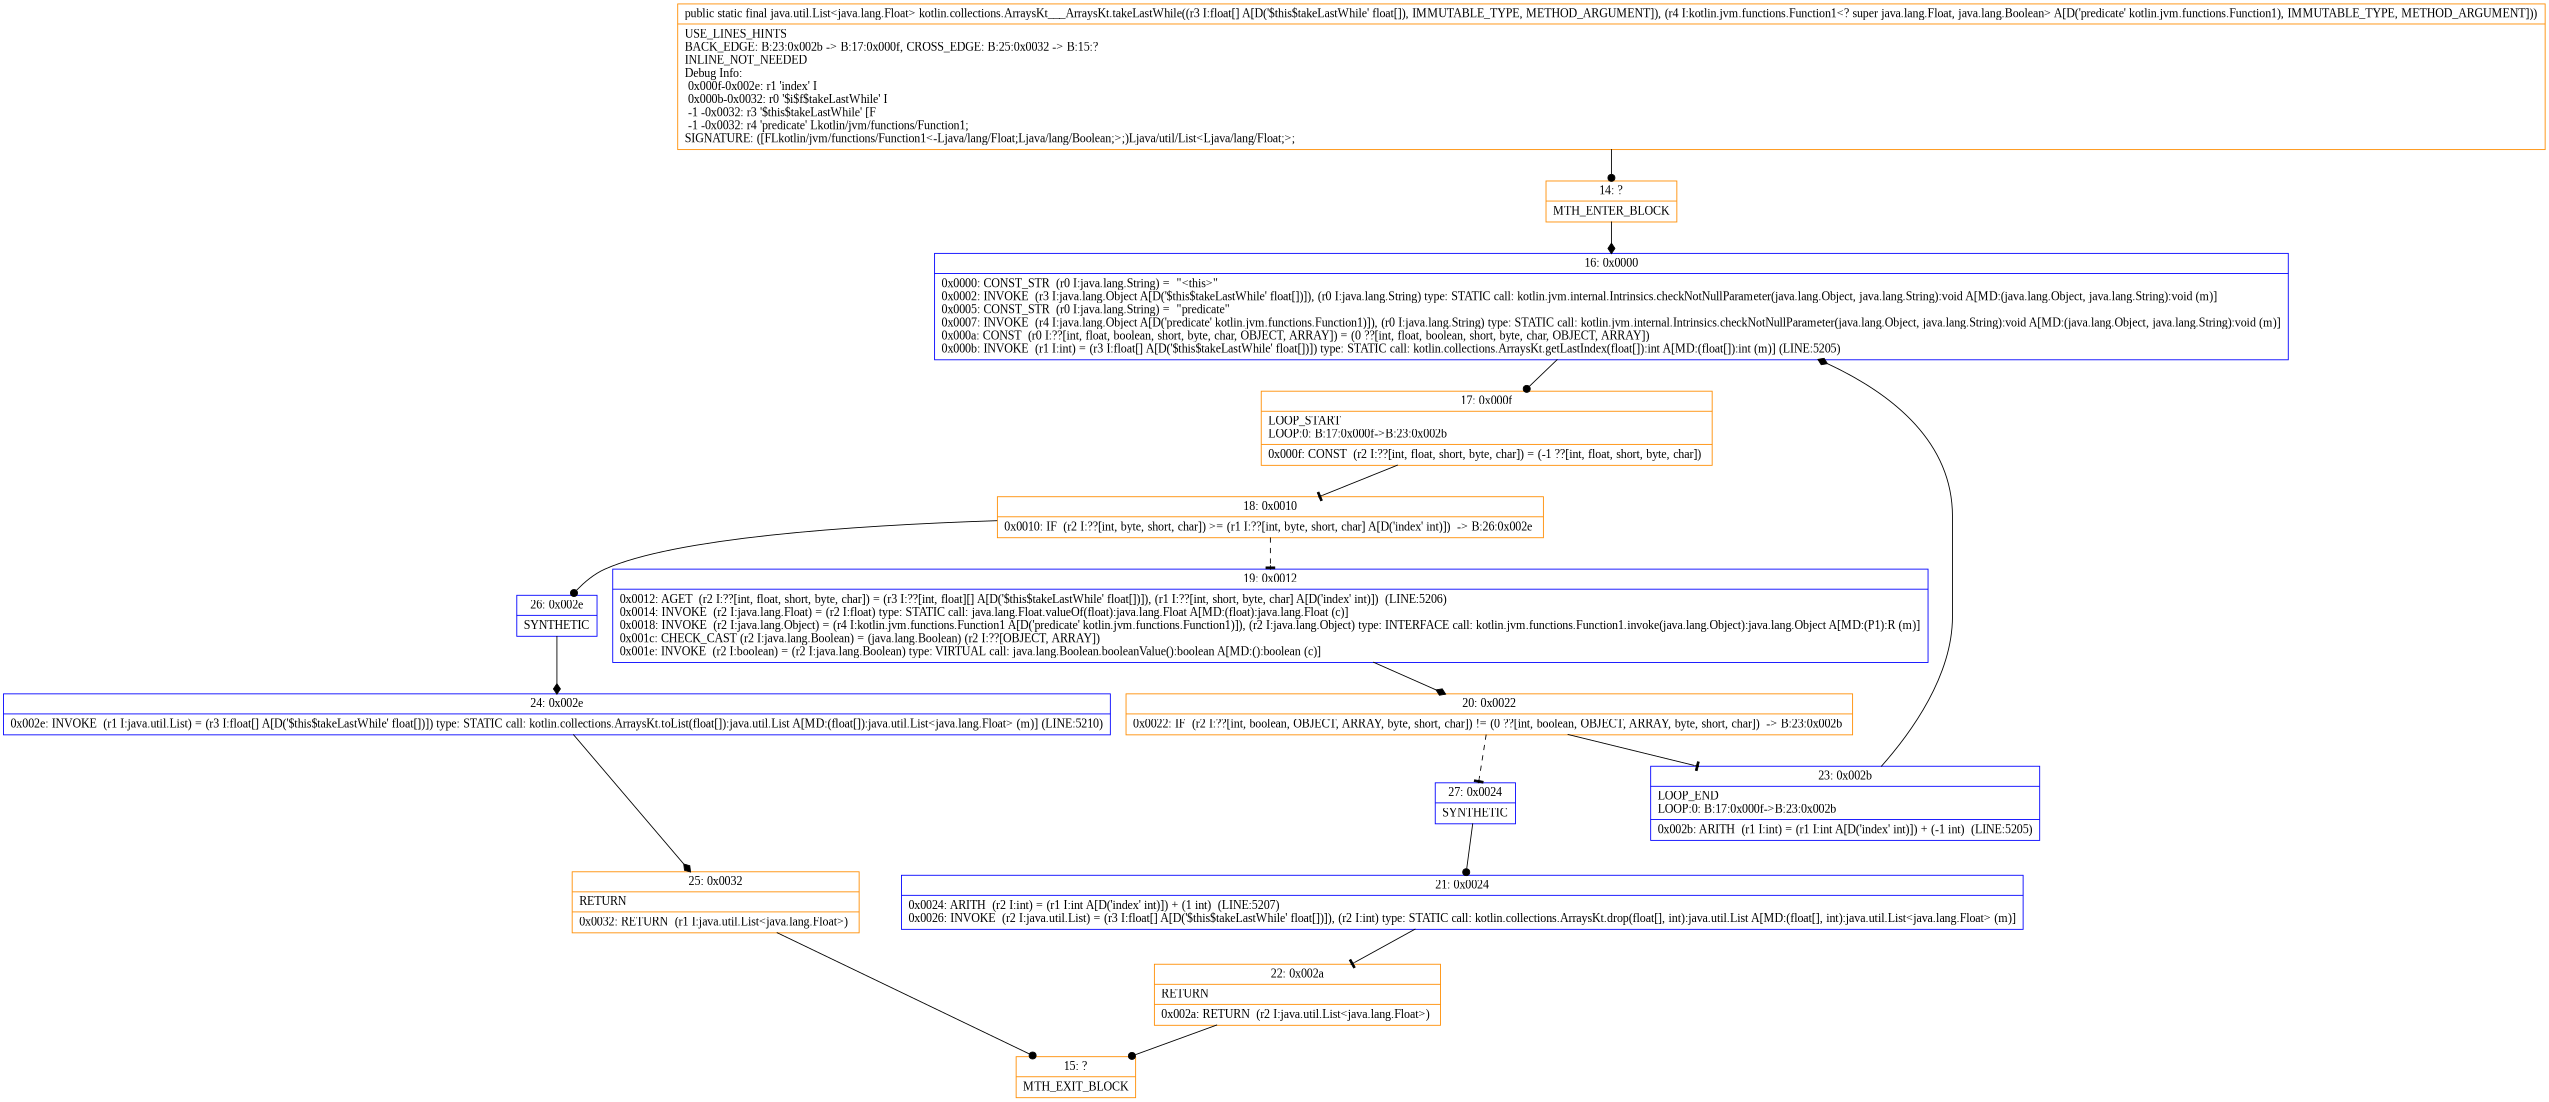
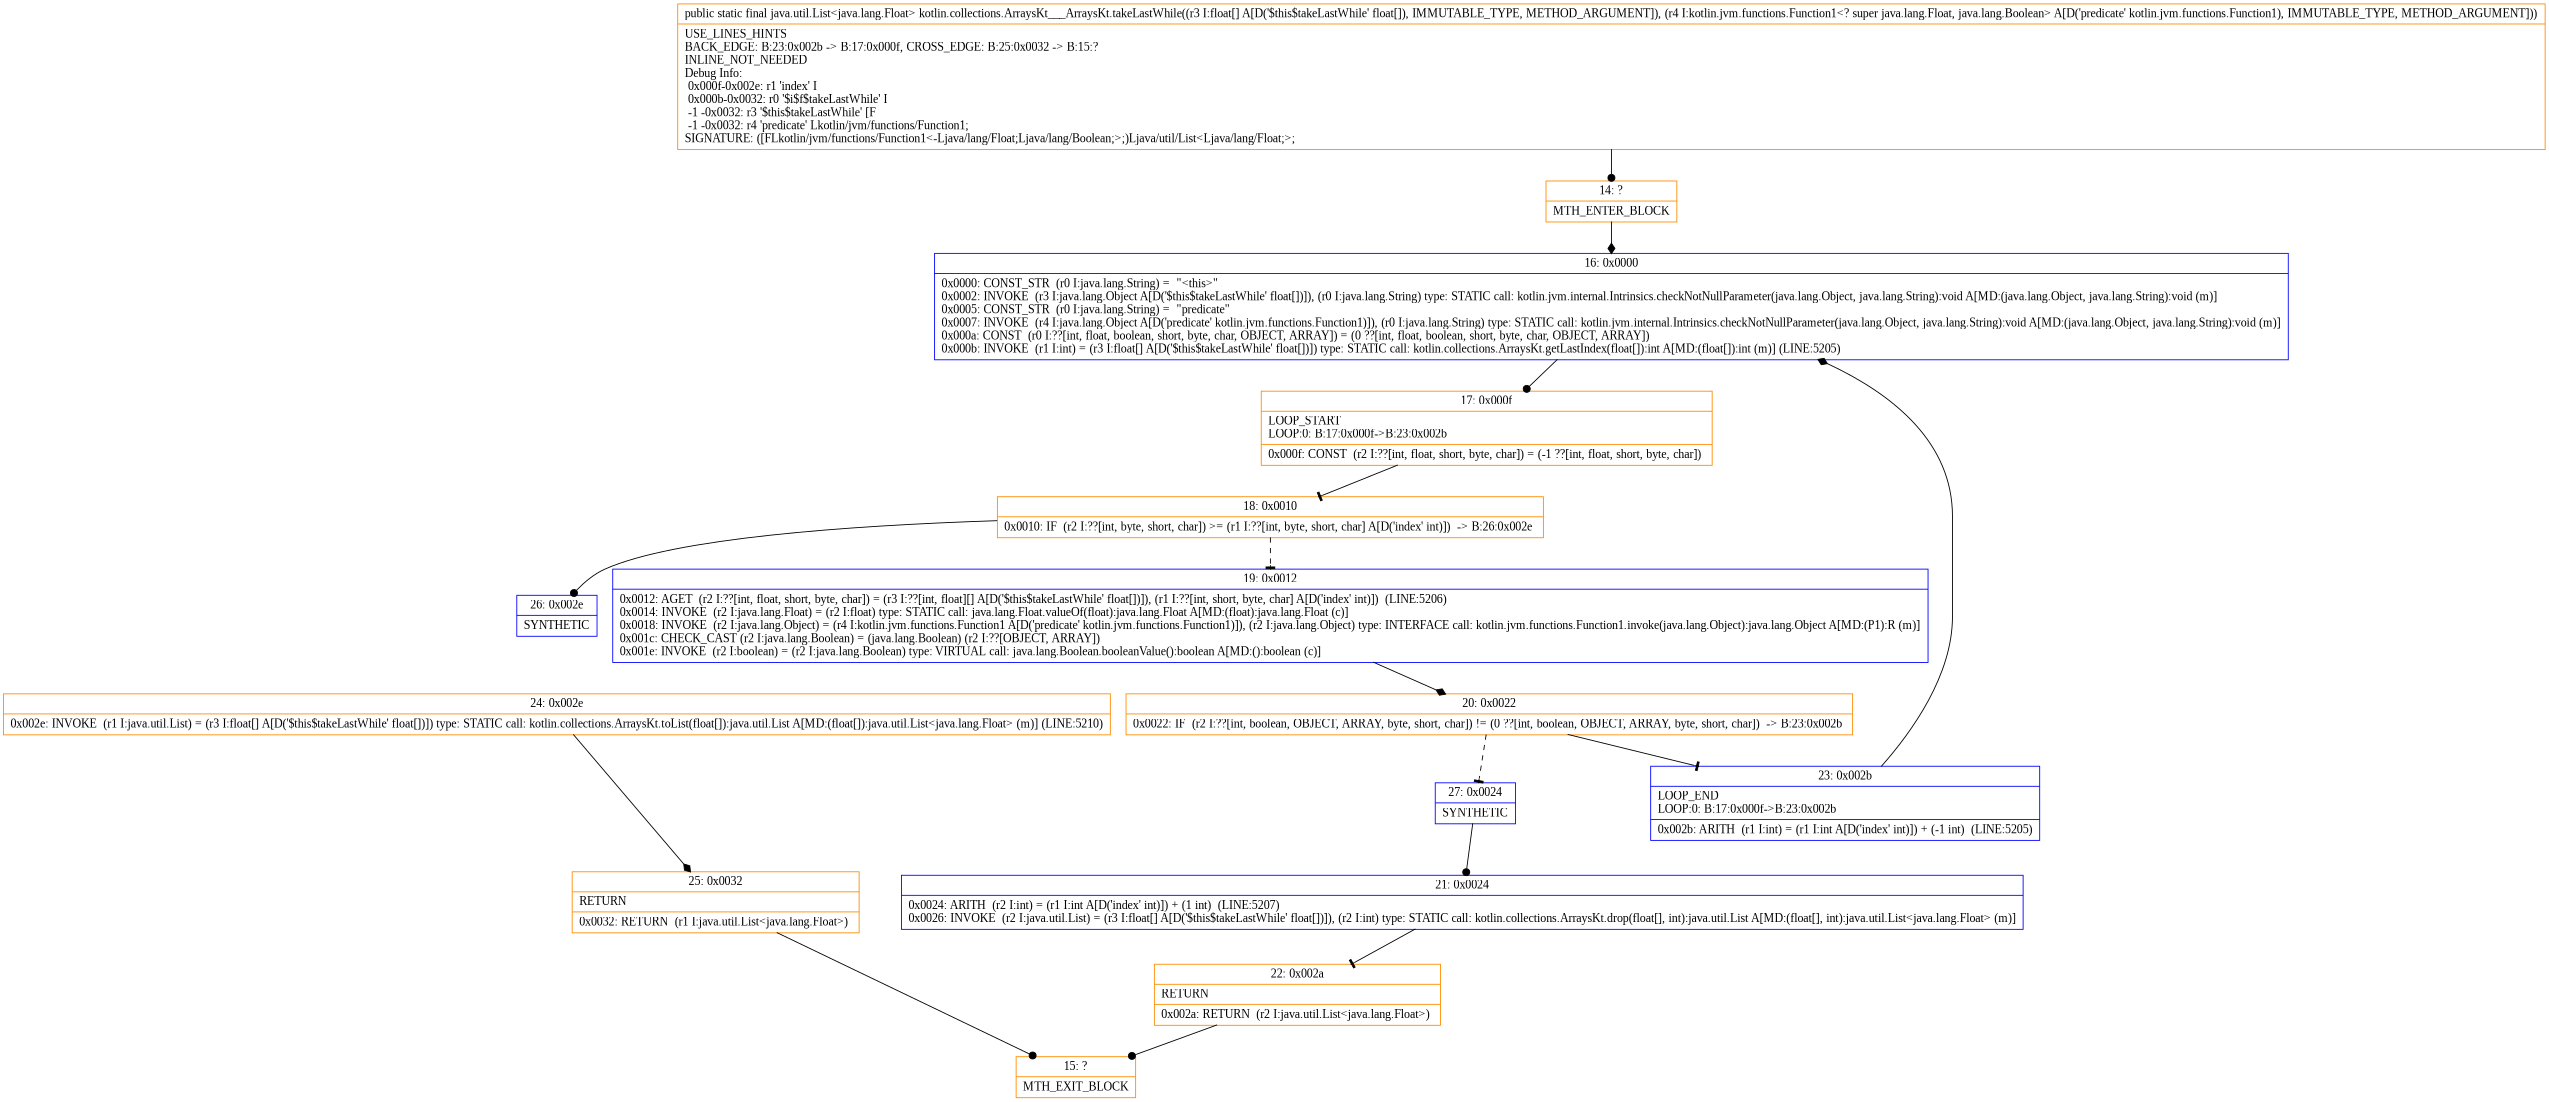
edge "26: 0x002e" -> "24: 0x002e": removed
node "24: 0x002e": color blue -> darkorange
